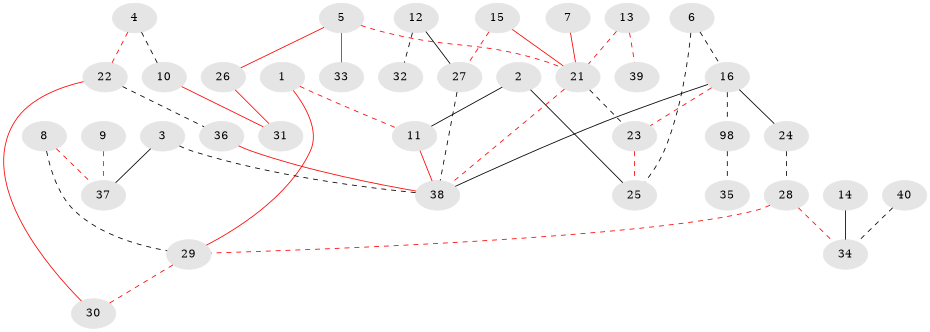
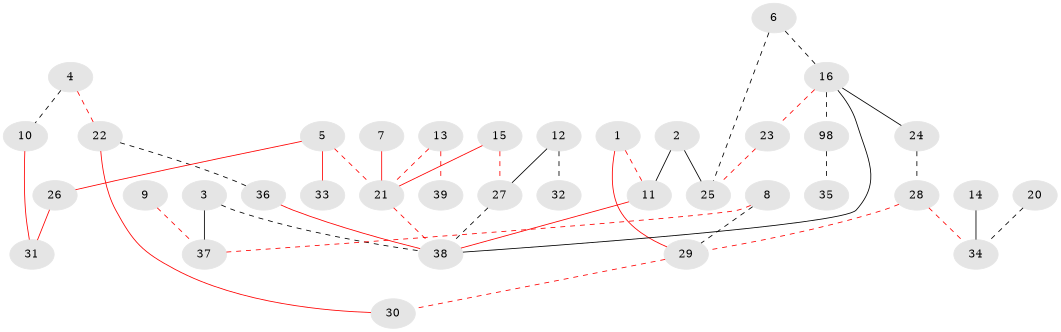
edge "21" -- "23": removed
node "40": label "40" -> "20"
